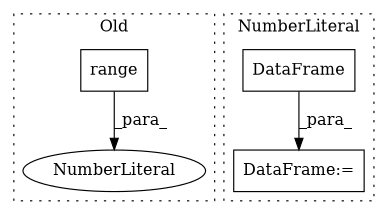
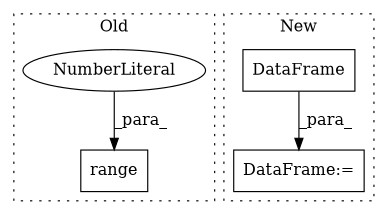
cluster "NumberLiteral": label "NumberLiteral" -> "New"
edge "range" -> "NumberLiteral": reversed
